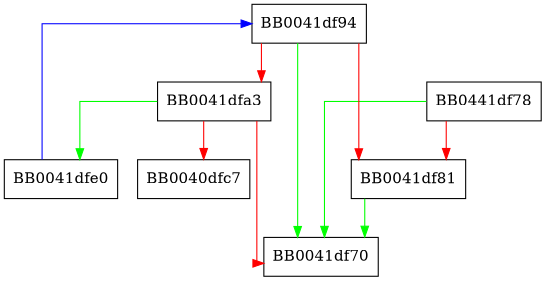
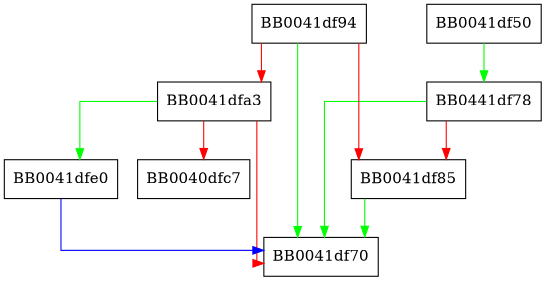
edge "BB0041dfe0" -> "BB0041df94": now "BB0041dfe0" -> "BB0041df70"
node "BB0041df50": added
node "BB0041df81": label "BB0041df81" -> "BB0041df85"
